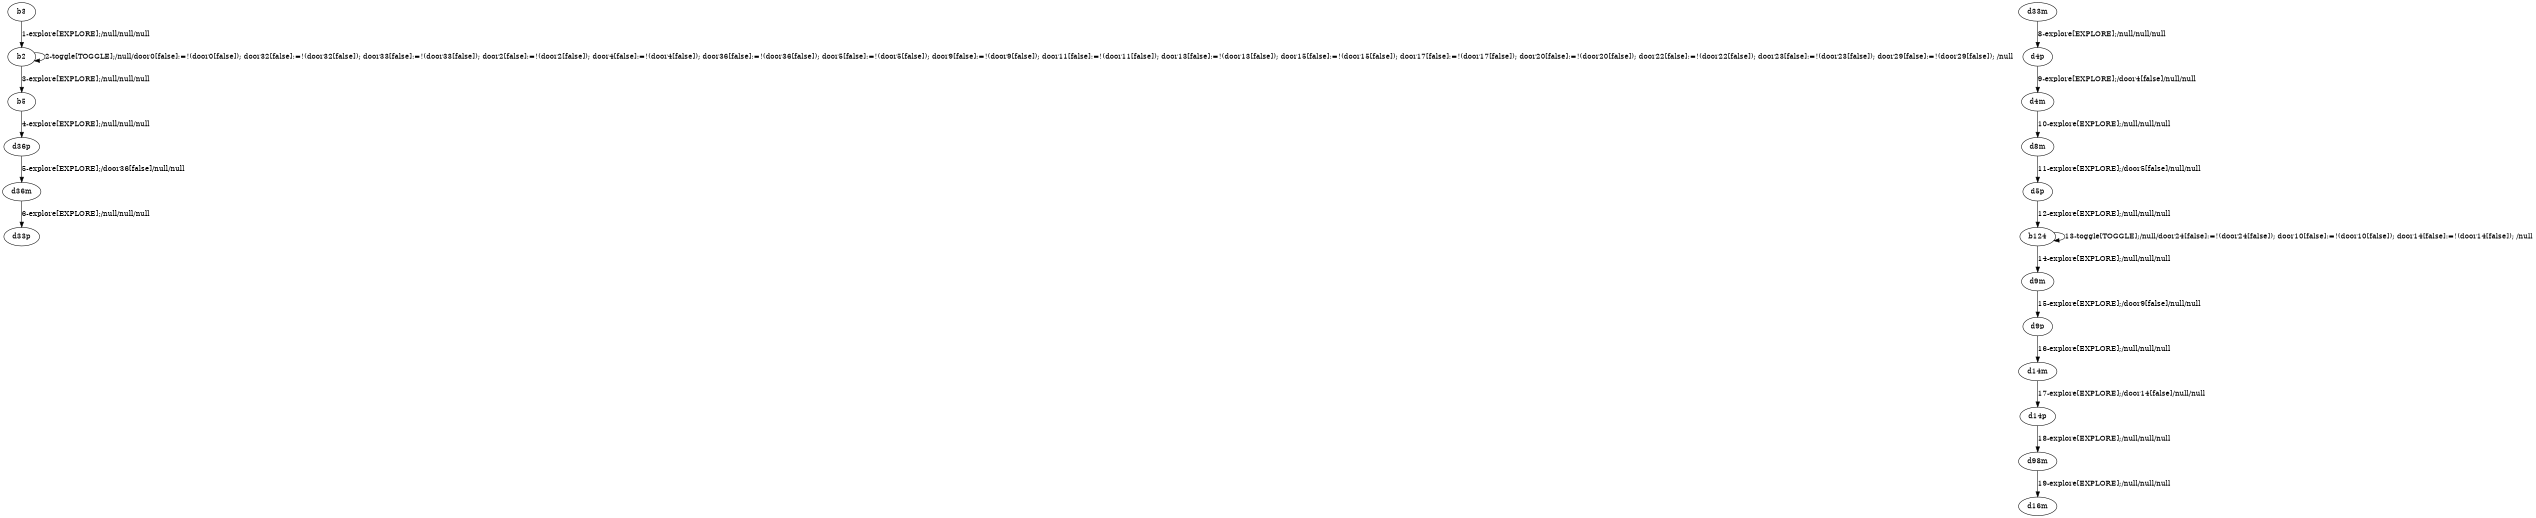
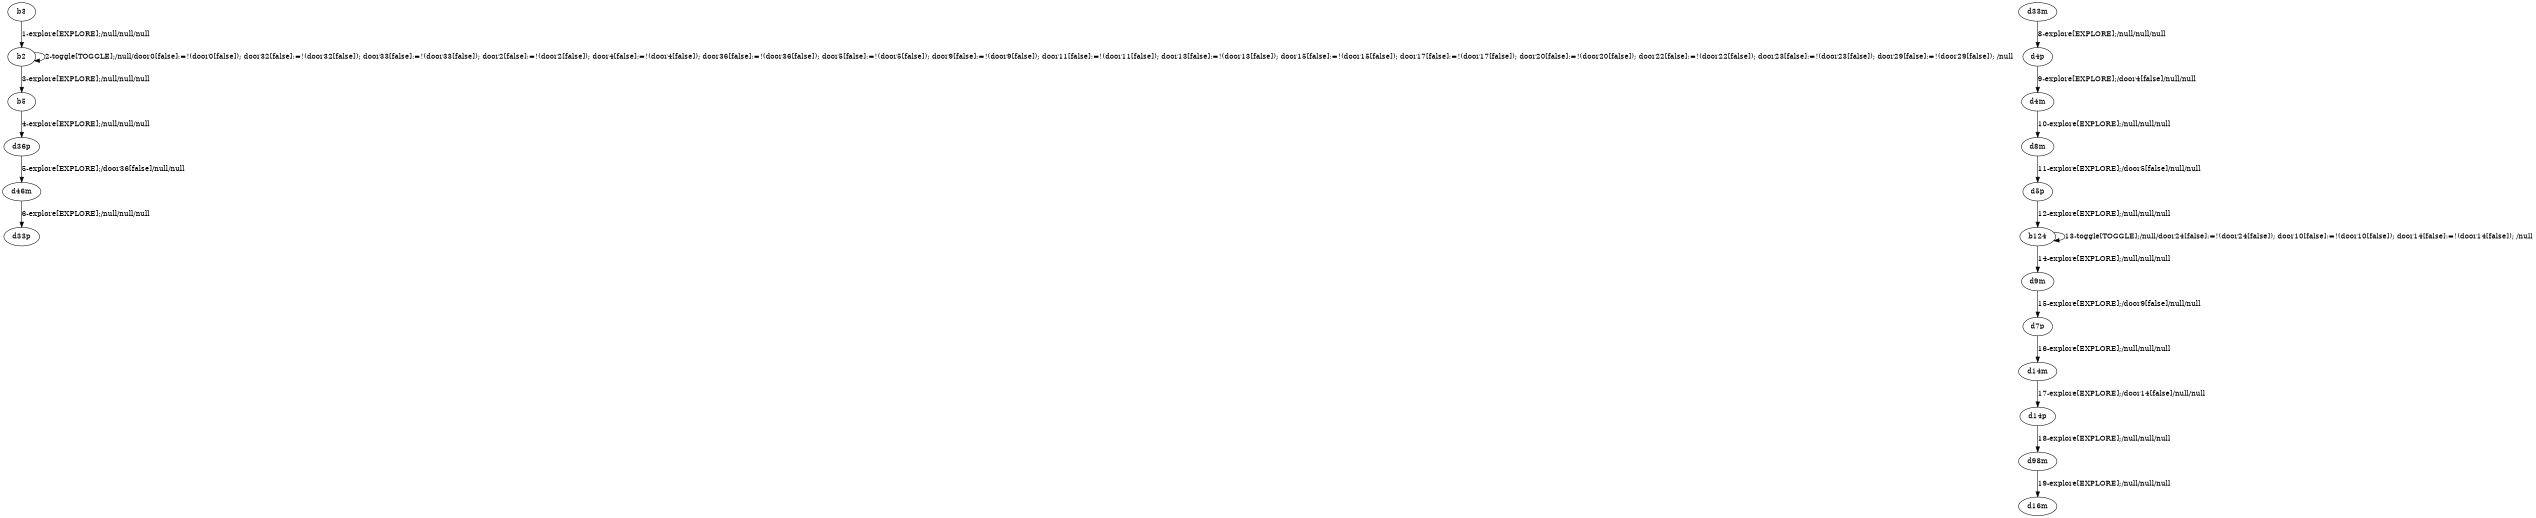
node "d36m": label "d36m" -> "d46m"
node "d9p": label "d9p" -> "d7p"
